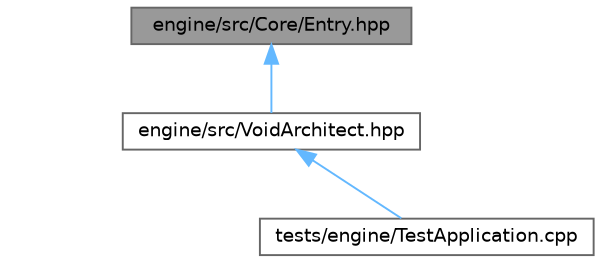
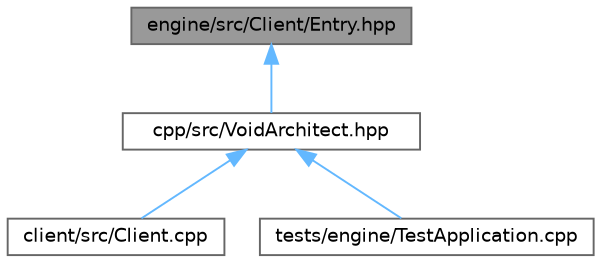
node "engine/src/Core/Entry.hpp": label "engine/src/Core/Entry.hpp" -> "engine/src/Client/Entry.hpp"
node "engine/src/VoidArchitect.hpp": label "engine/src/VoidArchitect.hpp" -> "cpp/src/VoidArchitect.hpp"
node "client/src/Client.cpp": added
